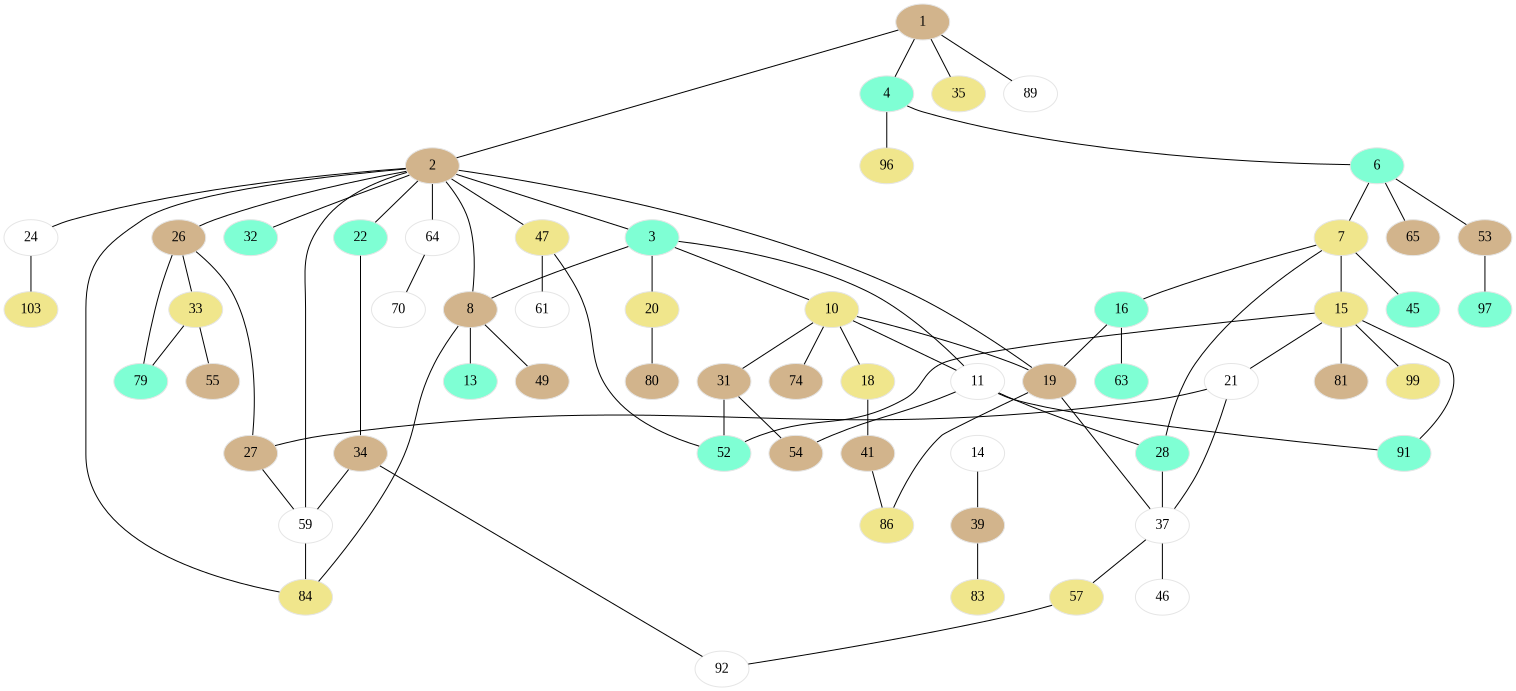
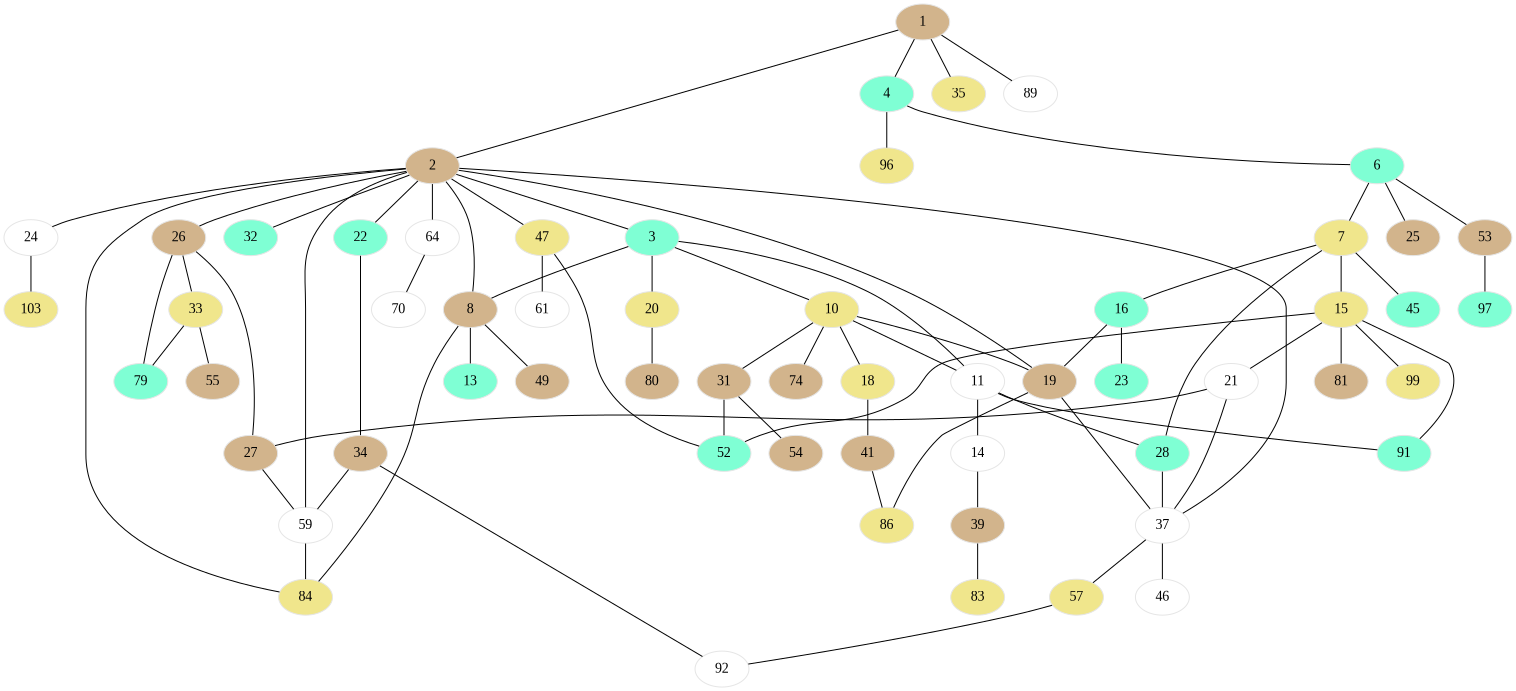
edge "2" -- "37": added
node "65": label "65" -> "25"
node "63": label "63" -> "23"
edge "11" -- "54": now "11" -- "14"
